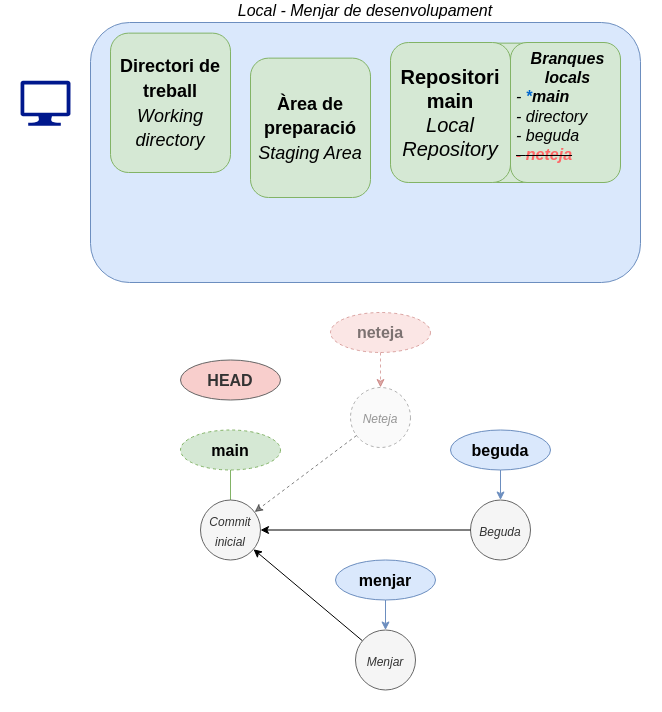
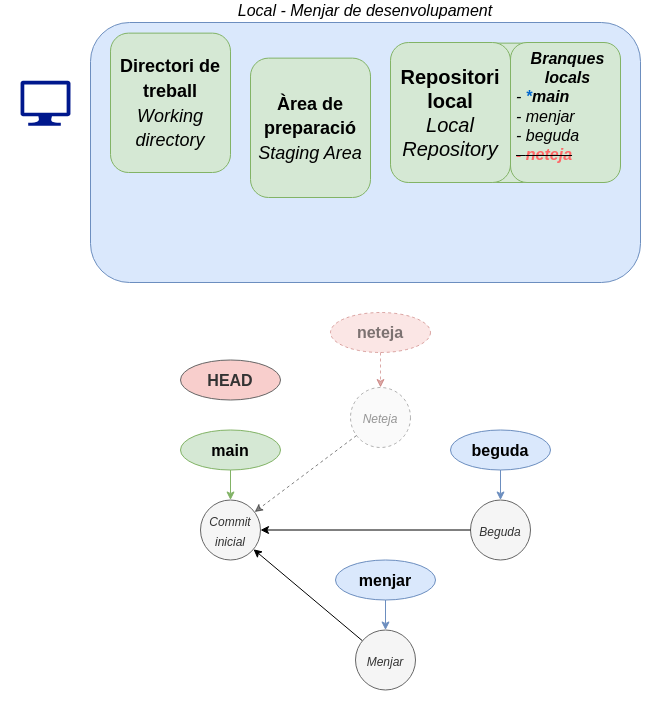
node "Branques locals - *main - directory - beguda - neteja": label "Branques locals - *main - directory - beguda - neteja" -> "Branques locals - *main - menjar - beguda - neteja"
node "Repositori main Local Repository": label "Repositori main Local Repository" -> "Repositori local Local Repository"
node "main": style dashed -> solid
edge "main" -- "Commit inicial": arrowhead none -> classic
